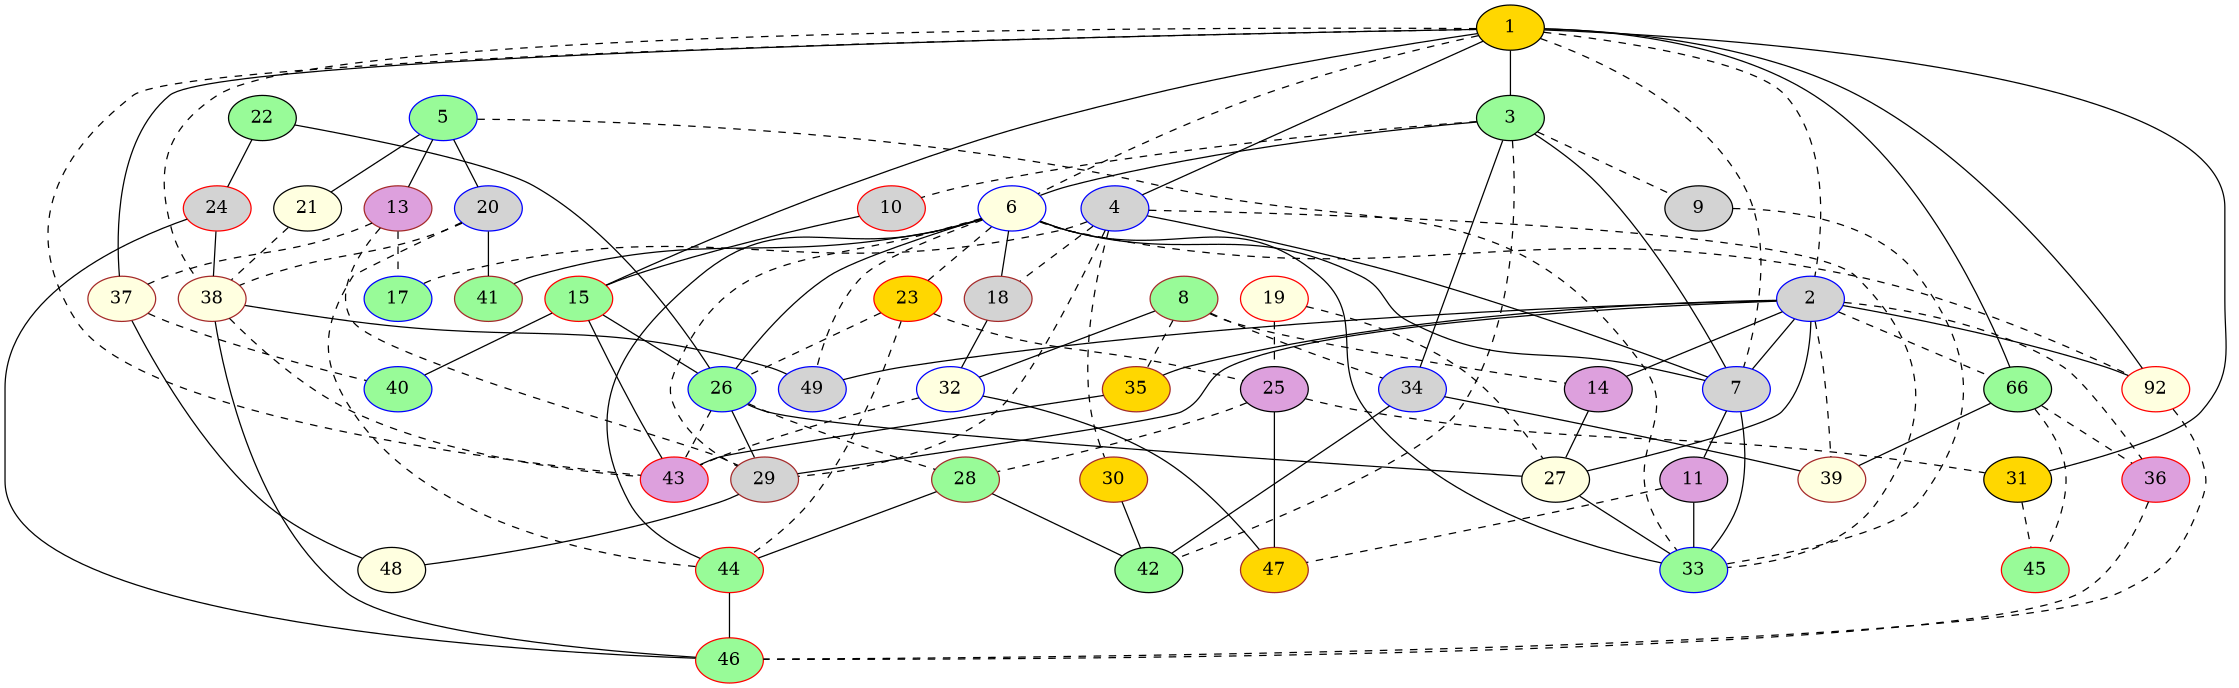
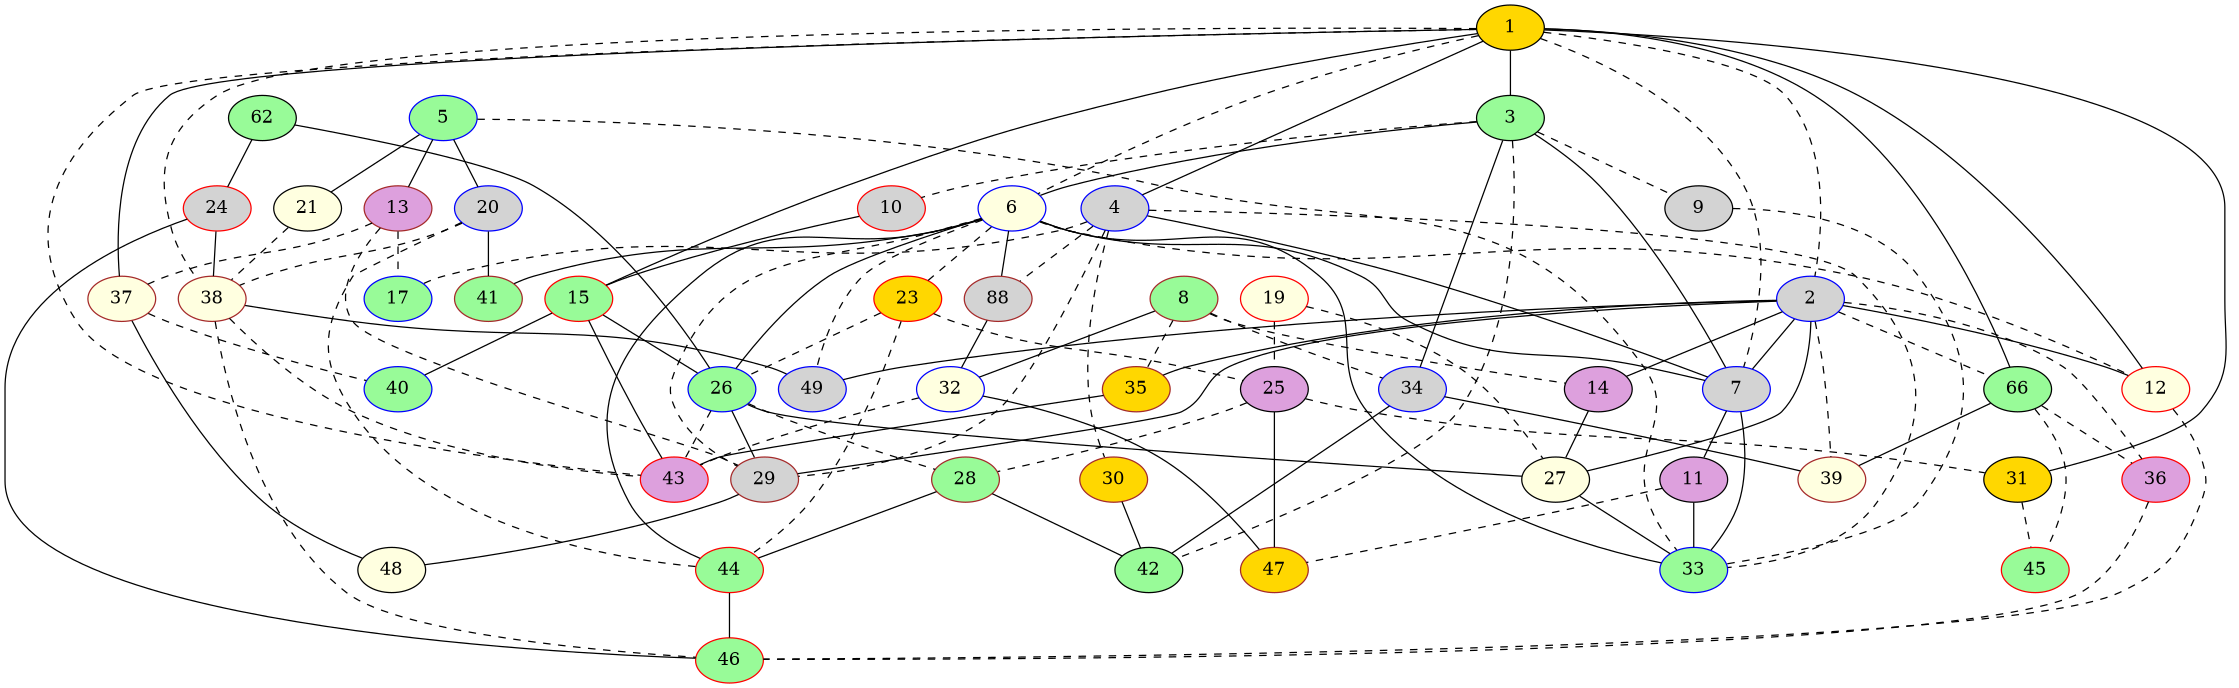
node "22": label "22" -> "62"
node "18": label "18" -> "88"
node "92": label "92" -> "12"
edge "38" -- "46": style solid -> dashed
